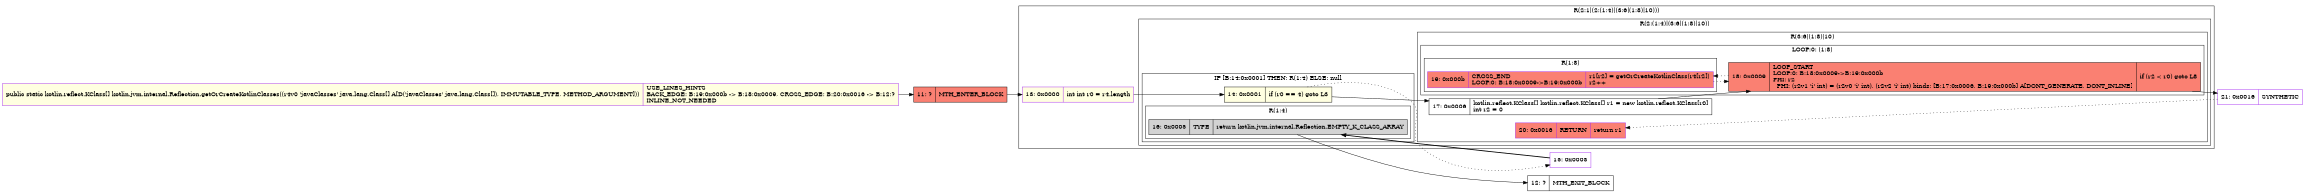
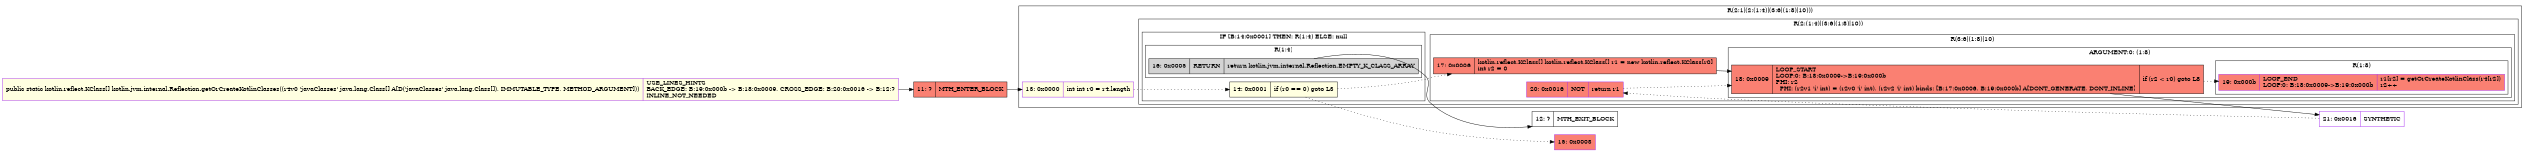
cluster "LOOP:0: (1:8)": label "LOOP:0: (1:8)" -> "ARGUMENT:0: (1:8)"
node "19: 0x000b": text "CROSS_END" -> "LOOP_END"
edge "19: 0x000b" -> "18: 0x0009": now "20: 0x0016" -> "18: 0x0009"
node "14: 0x0001": text "if (r0 == 4) goto L3" -> "if (r0 == 0) goto L3"
edge "13: 0x0000" -> "14: 0x0001": style solid -> dotted
edge "14: 0x0001" -> "17: 0x0006": style solid -> dotted
node "17: 0x0006": fillcolor white -> salmon
node "16: 0x0005": text "TYPE" -> "RETURN"
node "20: 0x0016": text "RETURN" -> "NOT"
edge "15: 0x0003" -> "16: 0x0005": removed
node "15: 0x0003": fillcolor white -> salmon
